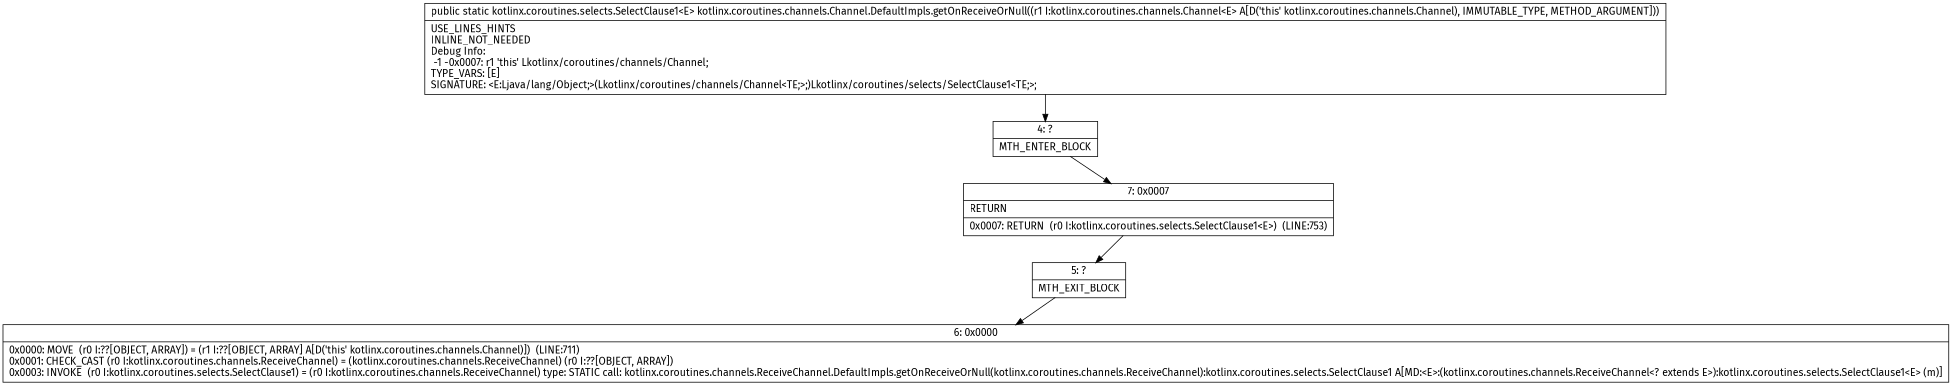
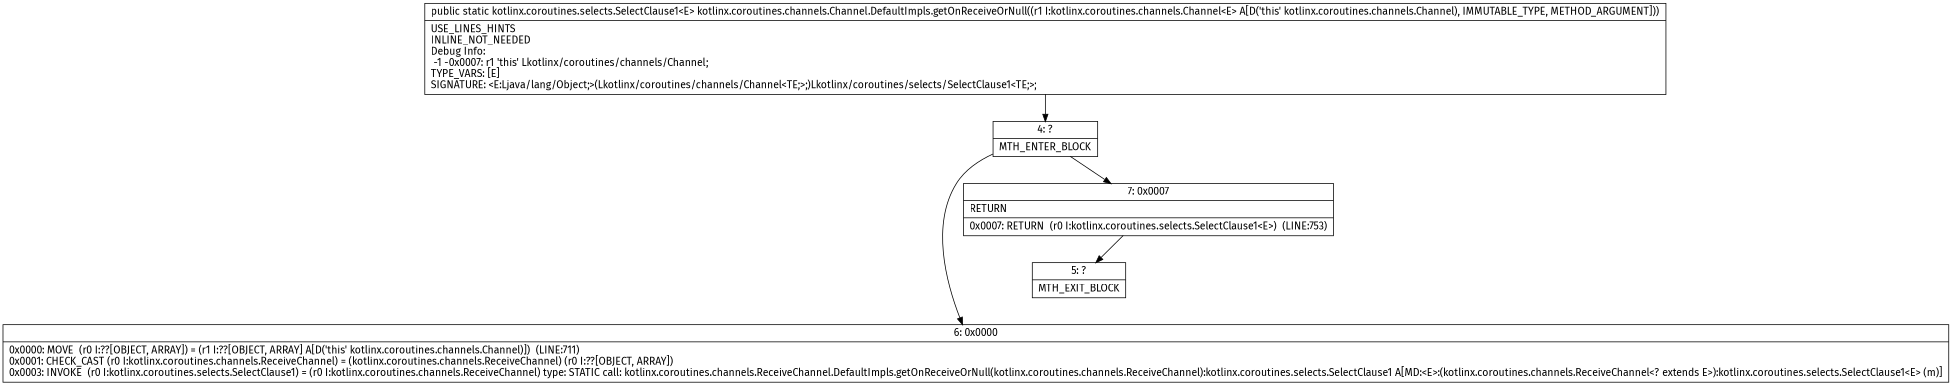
edge "5: ?" -> "6: 0x0000": now "4: ?" -> "6: 0x0000"
